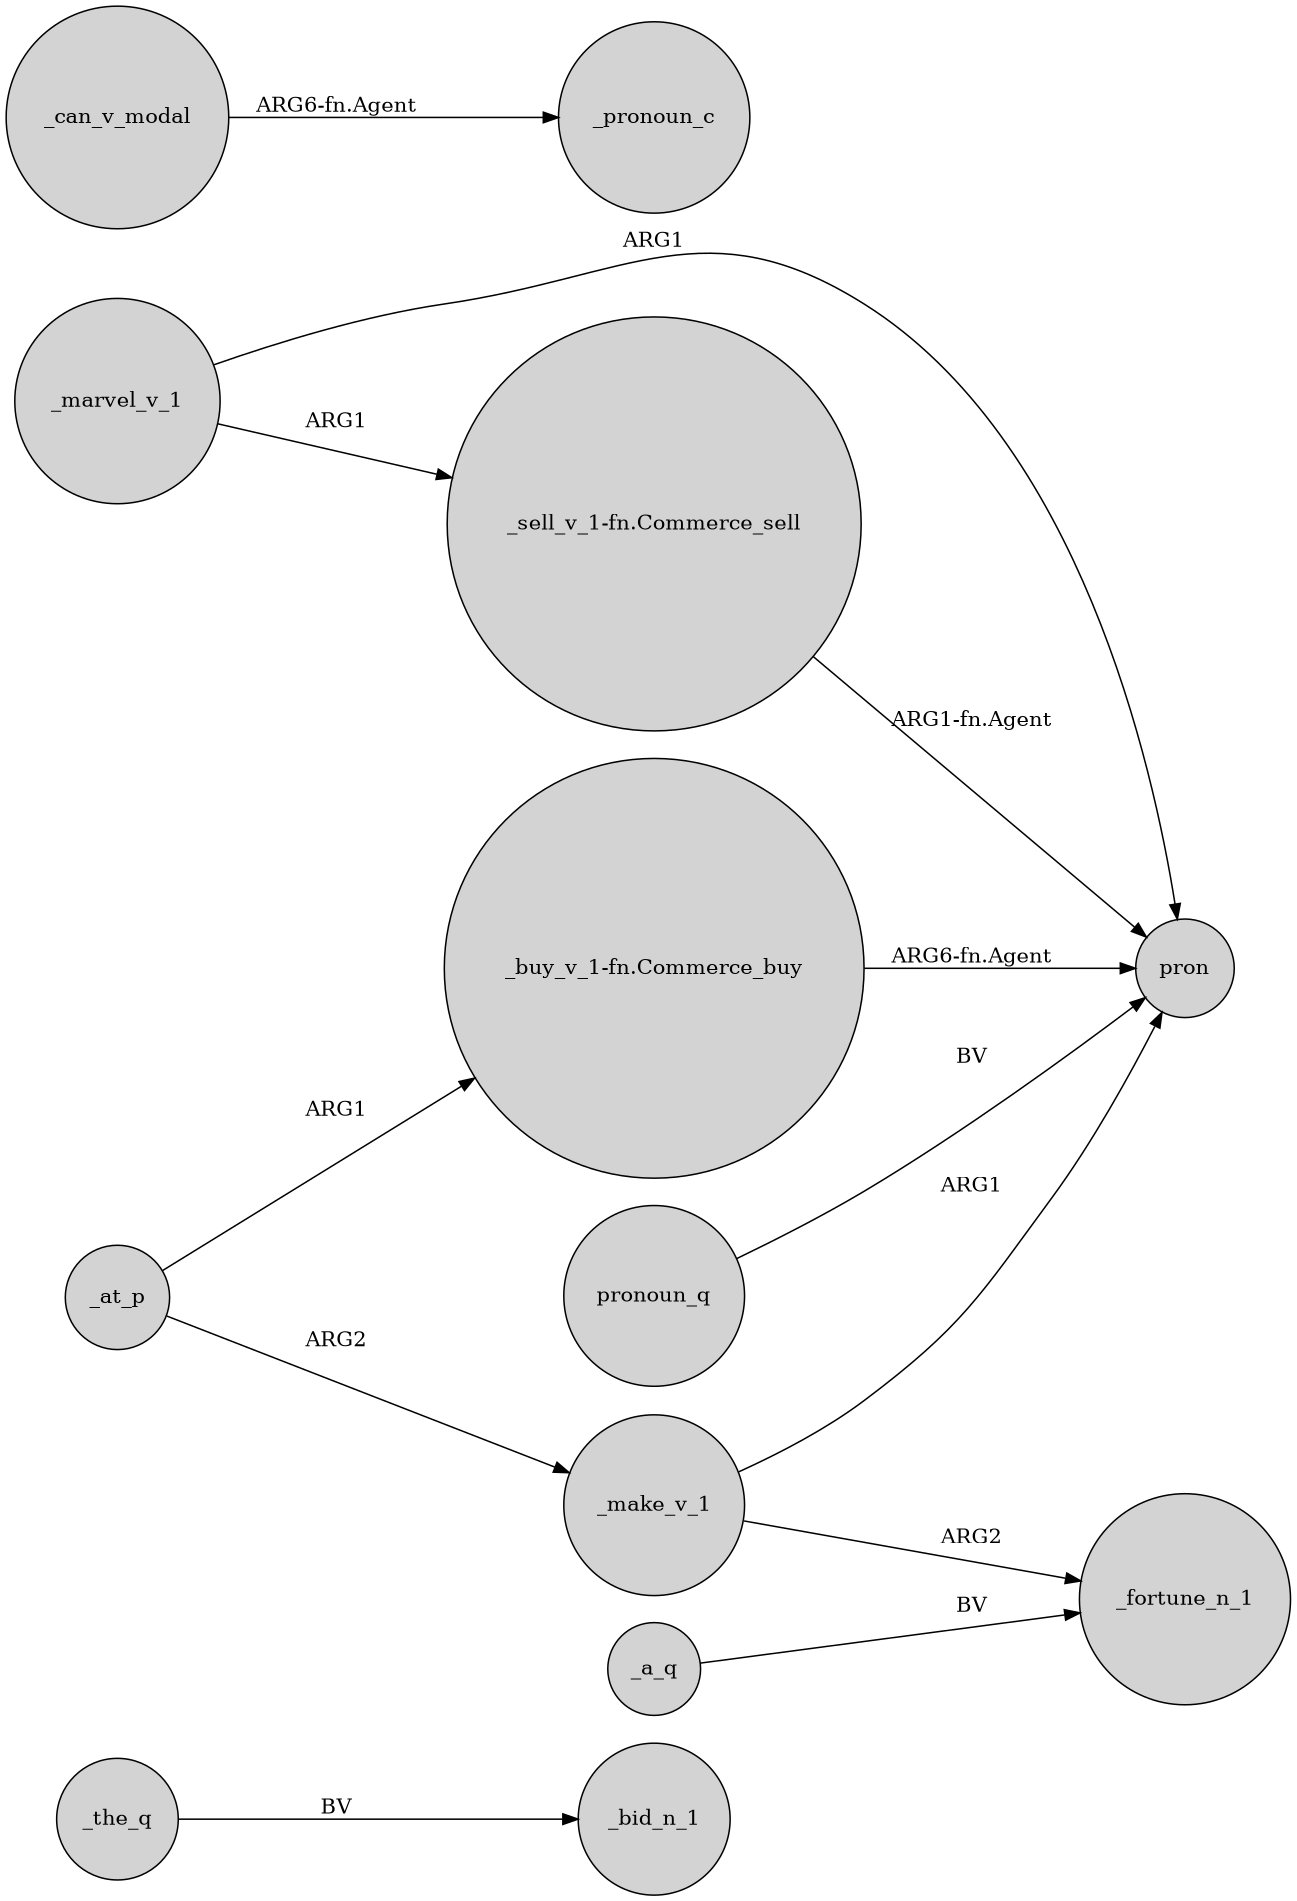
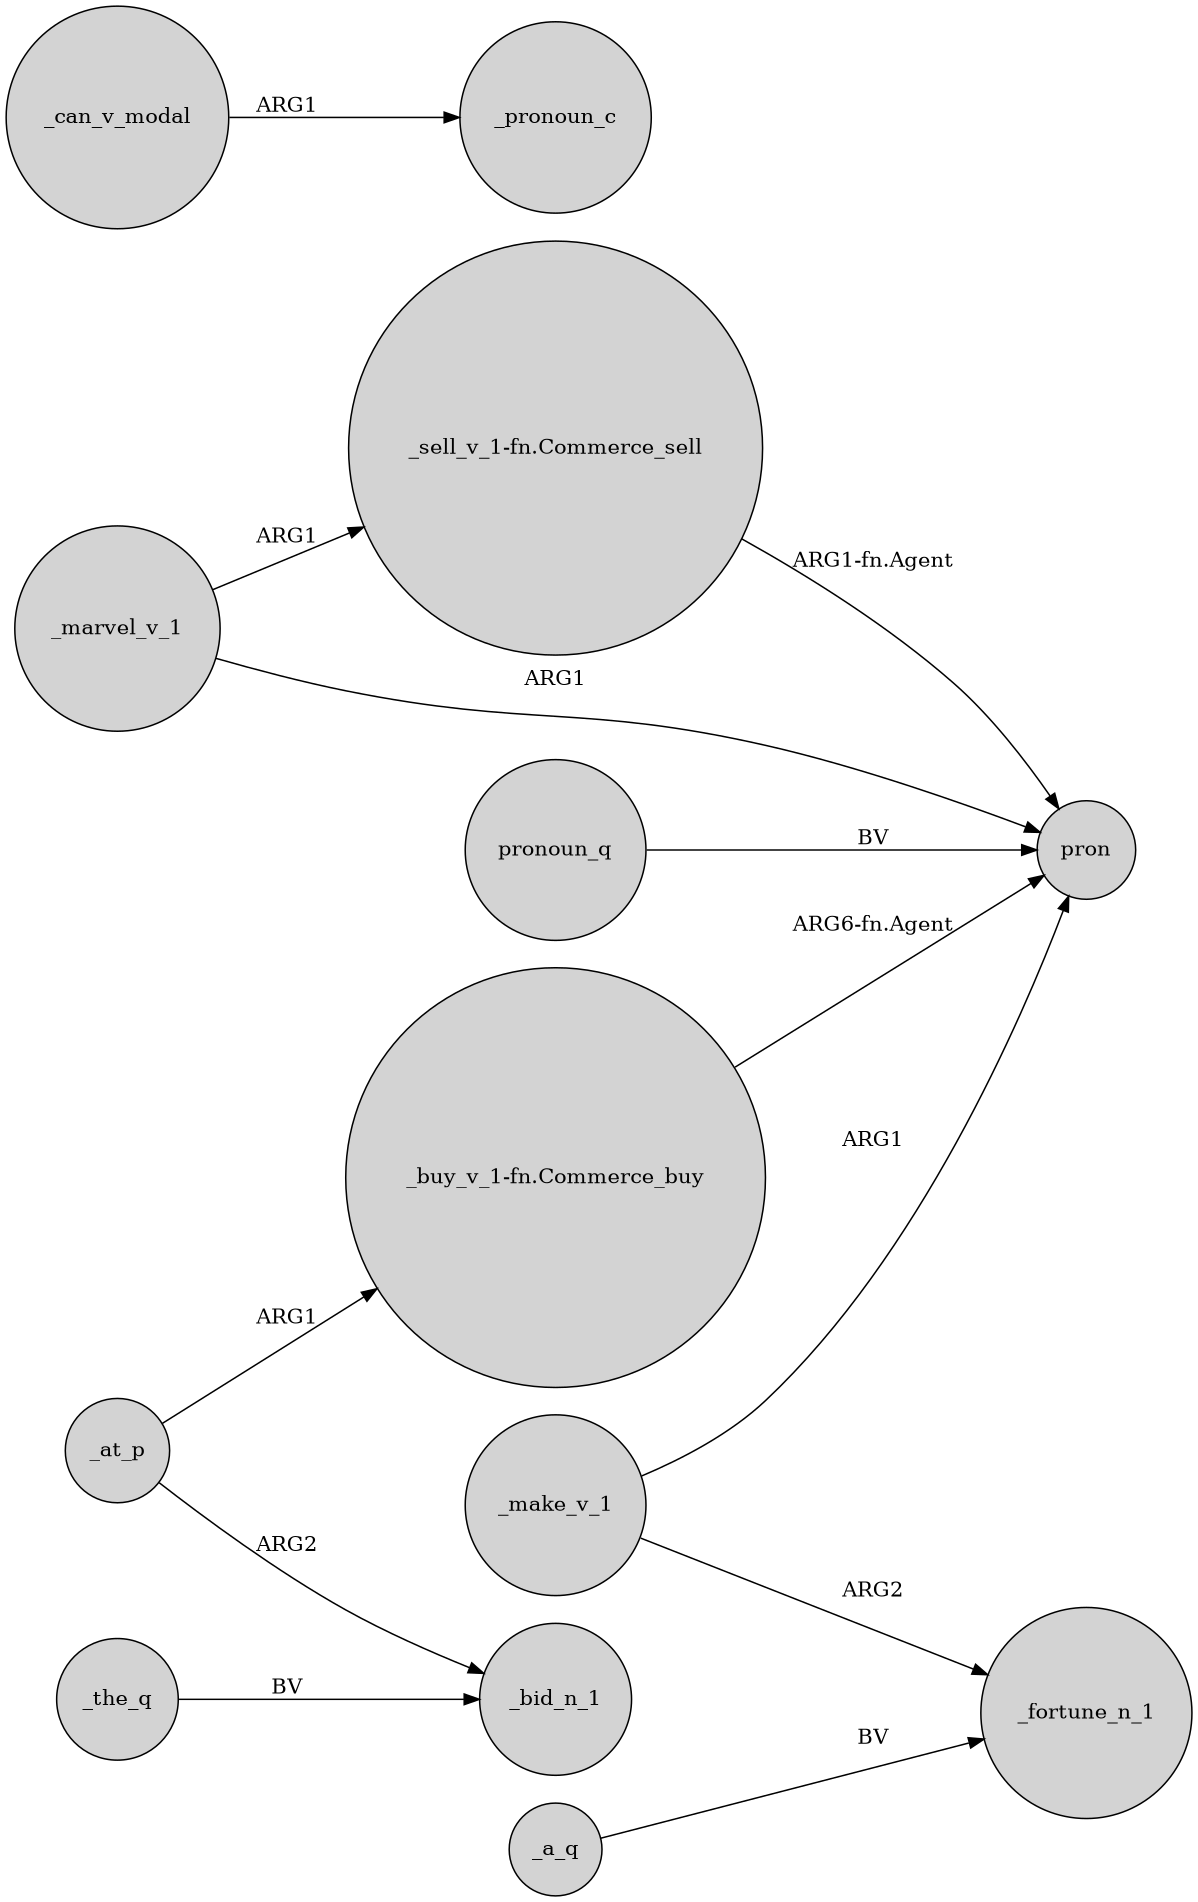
edge "_can_v_modal" -> "_pronoun_c": label "ARG6-fn.Agent" -> "ARG1"
edge "_at_p" -> "_make_v_1": now "_at_p" -> "_bid_n_1"
